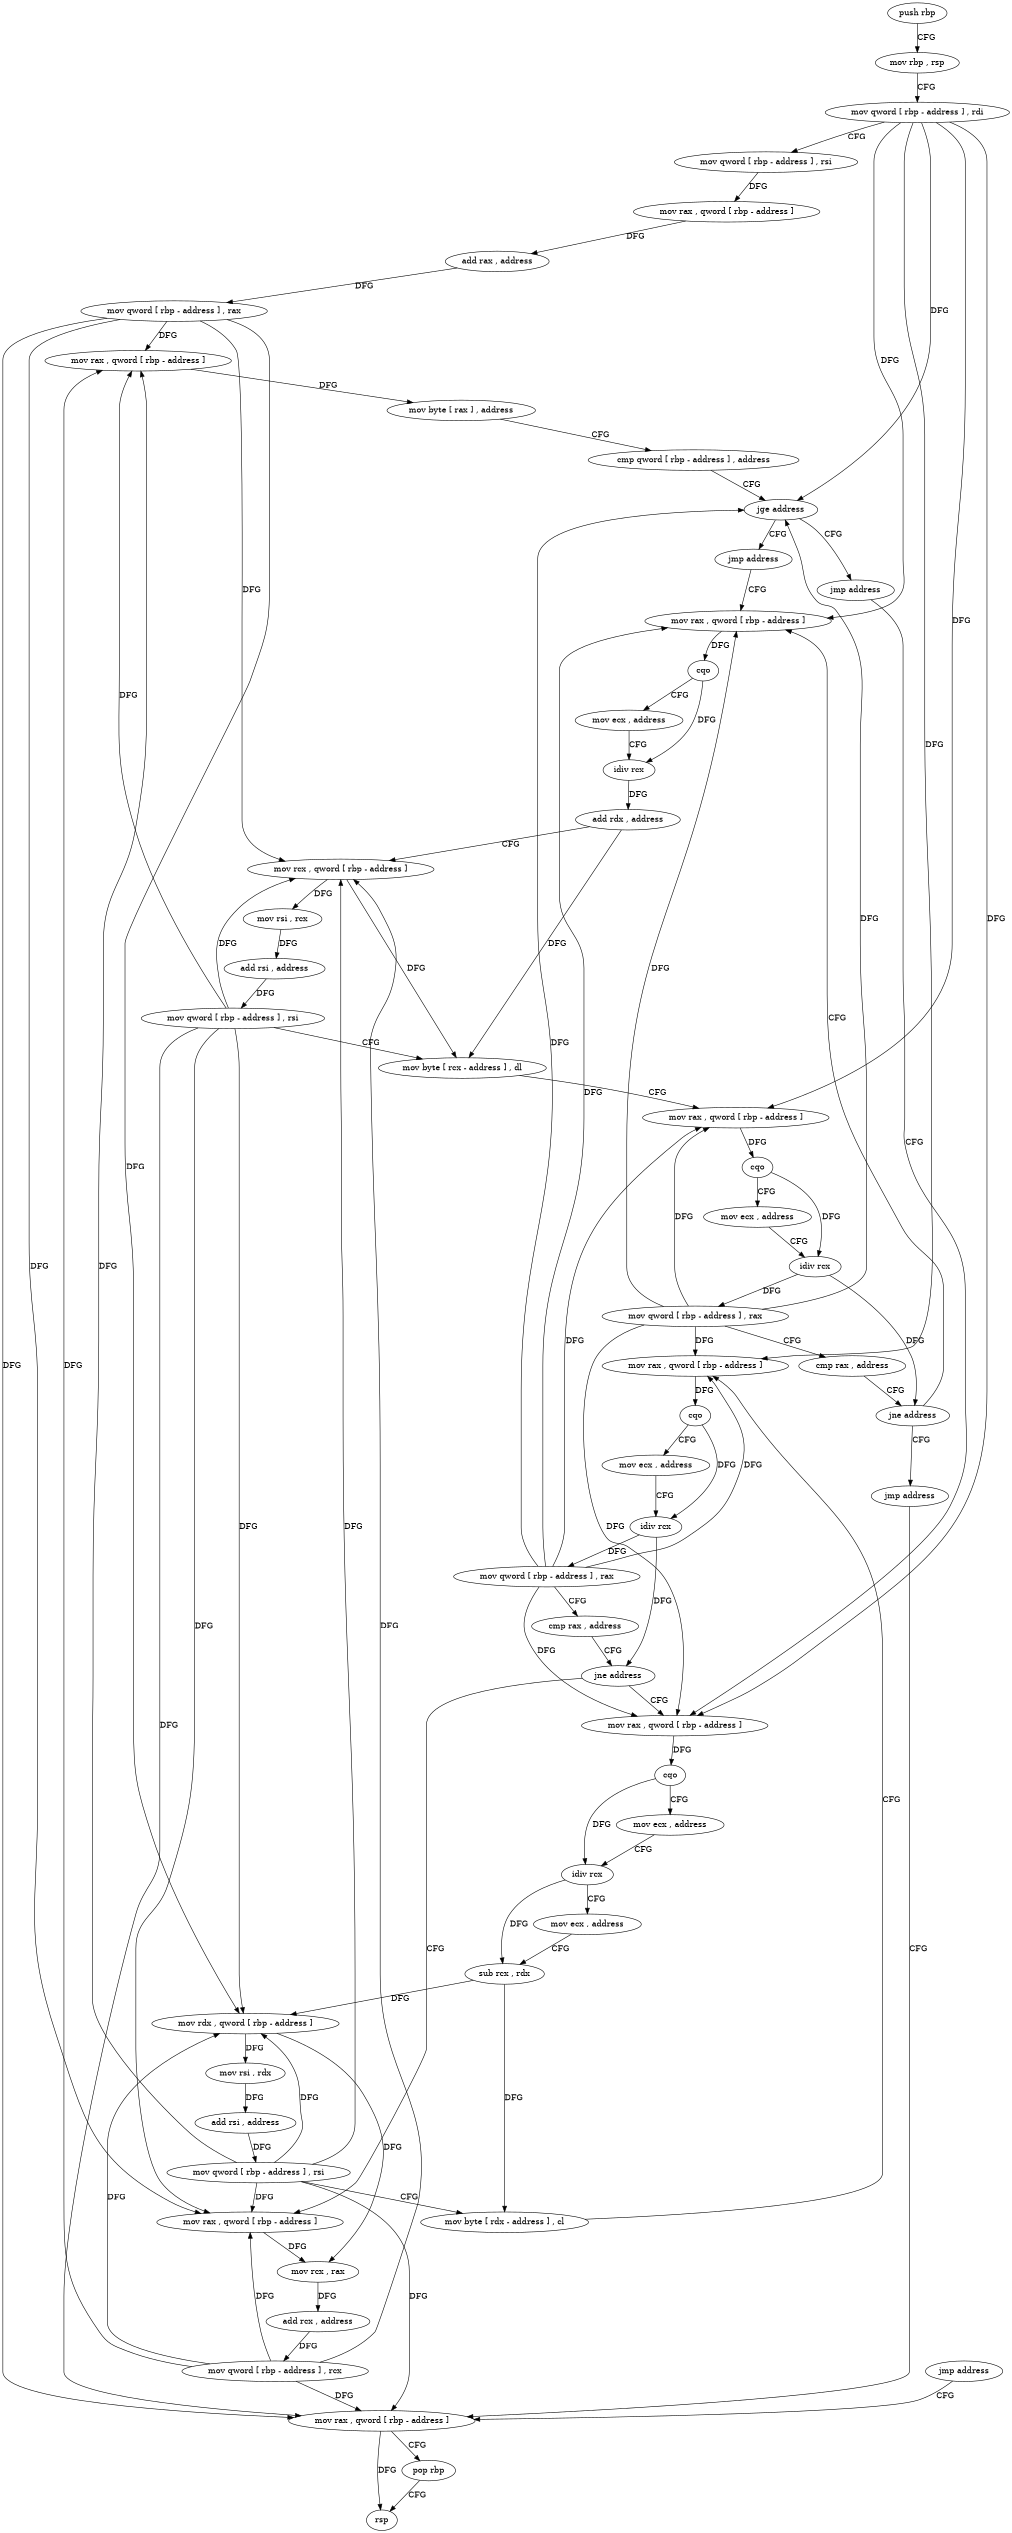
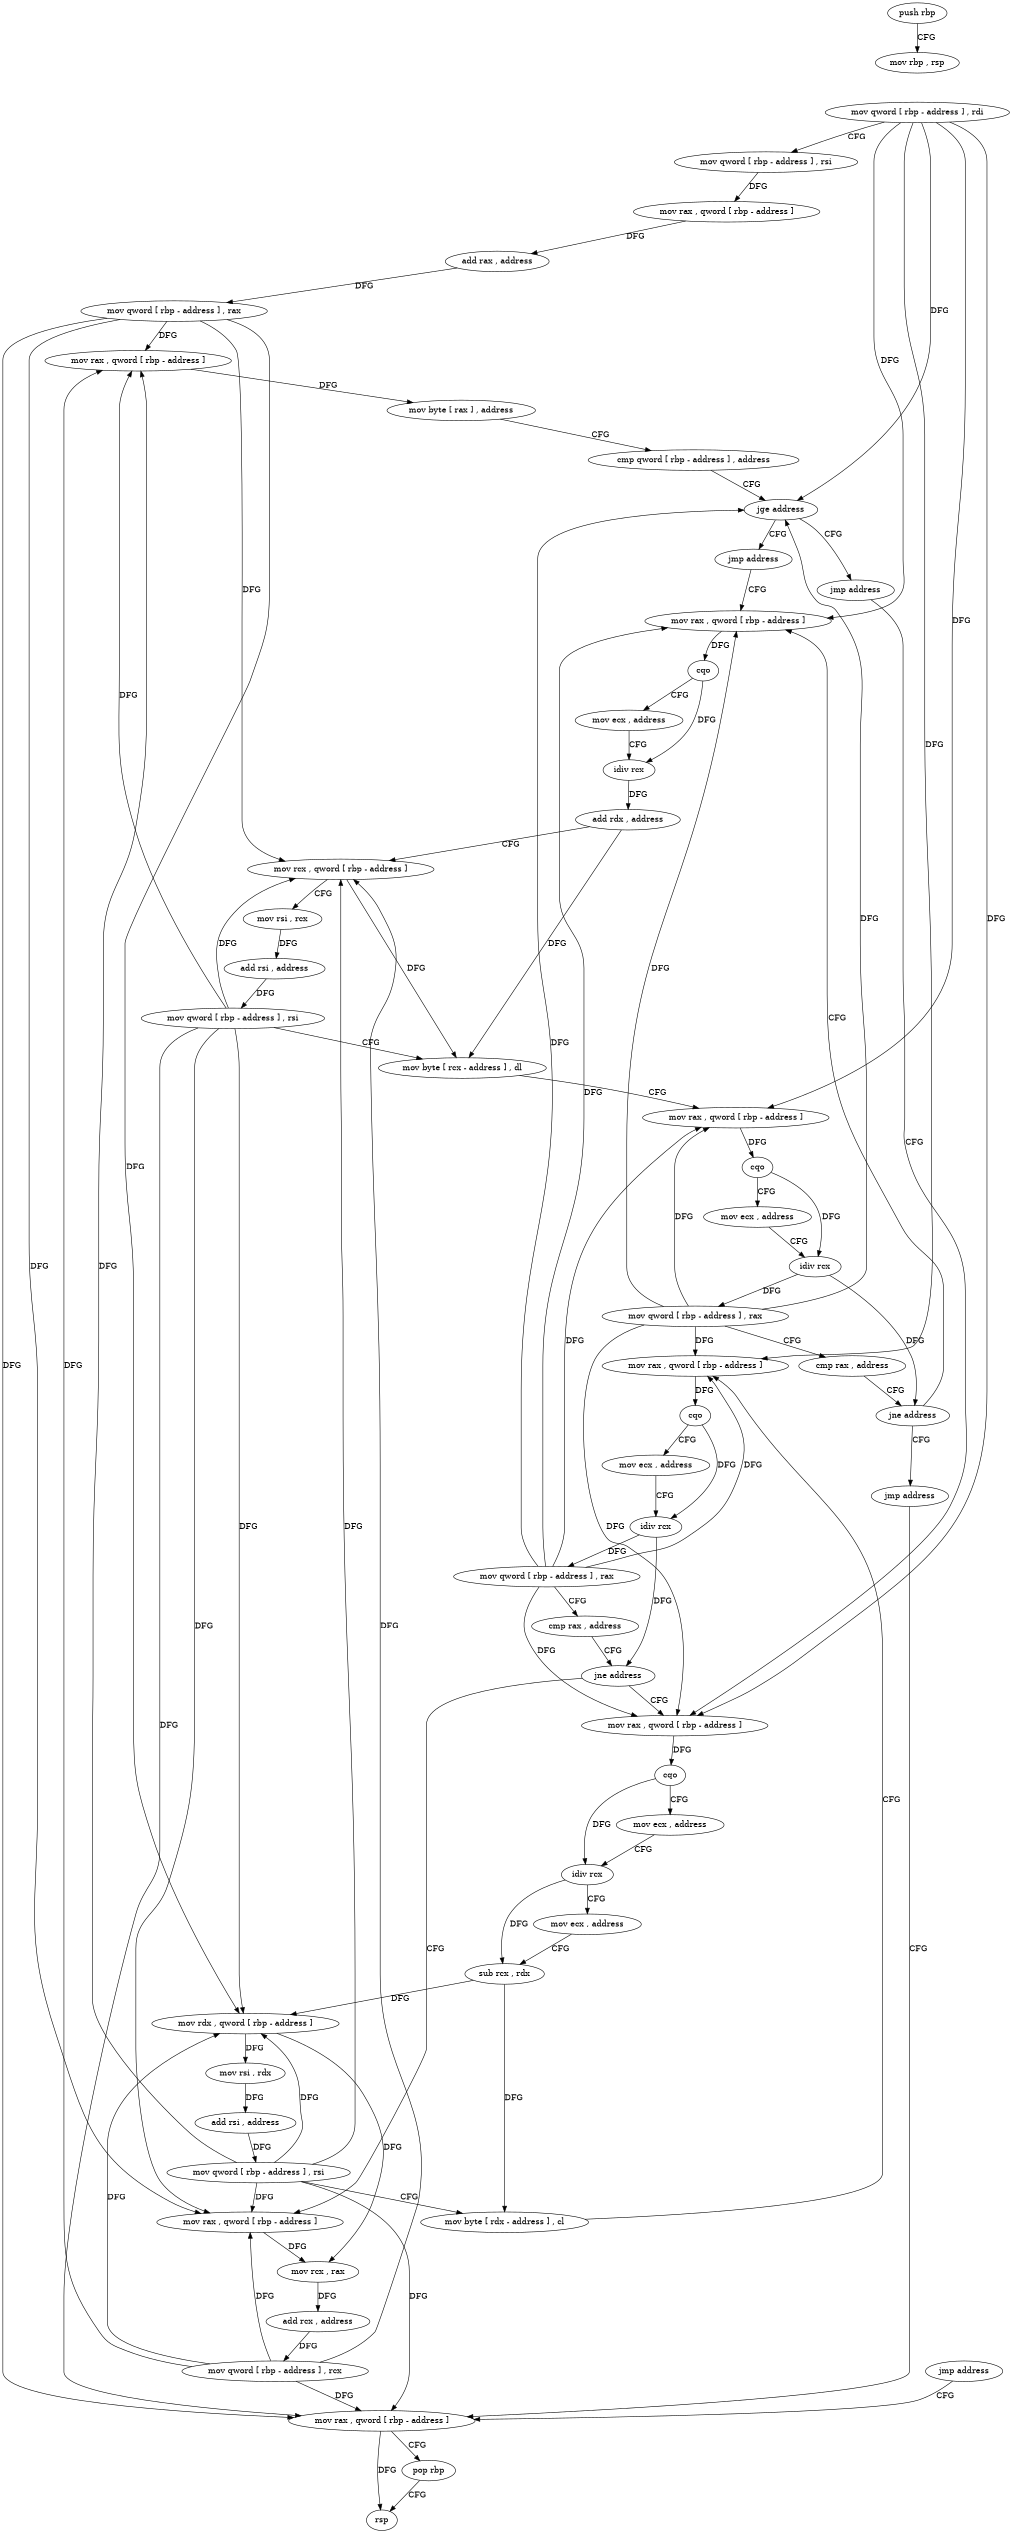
edge "mov rbp , rsp" -> "mov qword [ rbp - address ] , rdi": removed, label "CFG"
edge "mov rcx , qword [ rbp - address ]" -> "mov rsi , rcx": label "DFG" -> "CFG"
